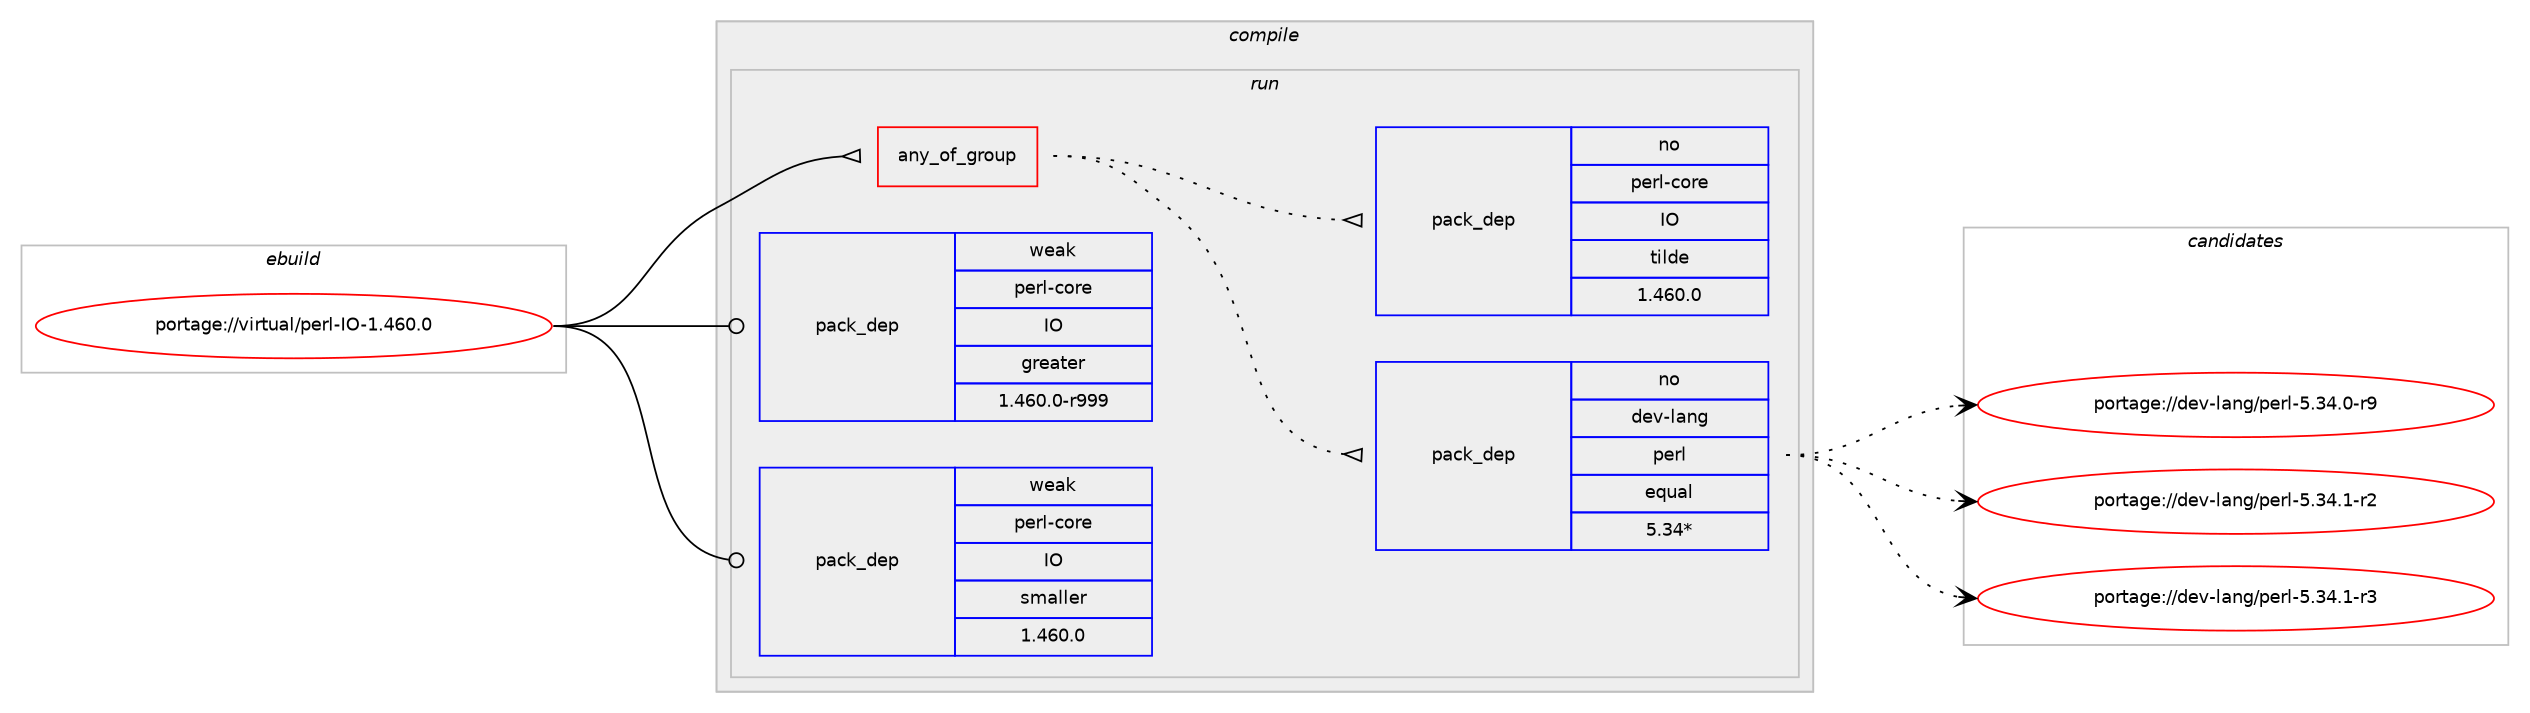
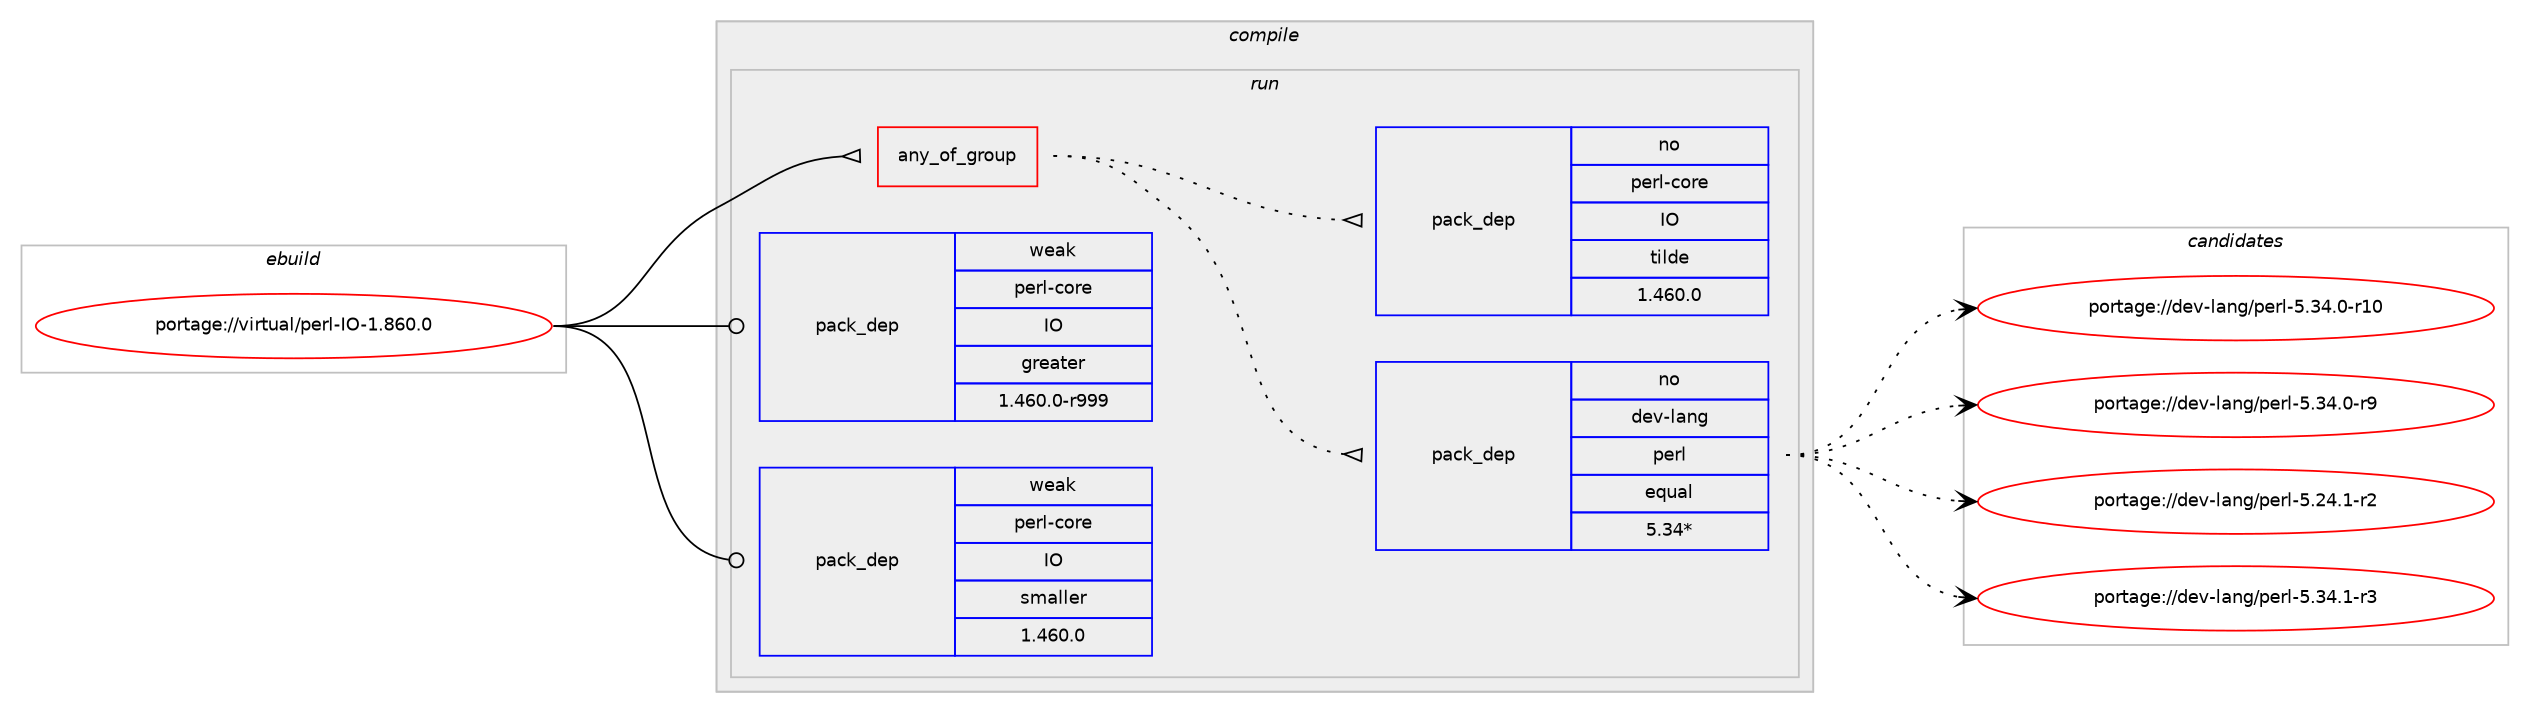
node "portage://dev-lang/perl-5.34.0-r10": added
node "portage://virtual/perl-IO-1.460.0": label "portage://virtual/perl-IO-1.460.0" -> "portage://virtual/perl-IO-1.860.0"
node "portage://dev-lang/perl-5.34.1-r2": label "portage://dev-lang/perl-5.34.1-r2" -> "portage://dev-lang/perl-5.24.1-r2"
